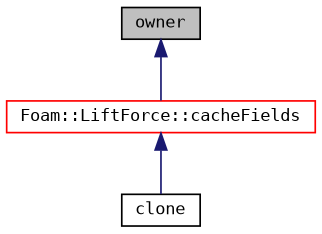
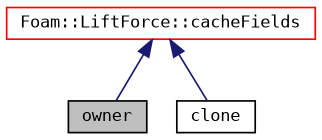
edge "Foam::LiftForce::cacheFields" -> "owner": reversed
